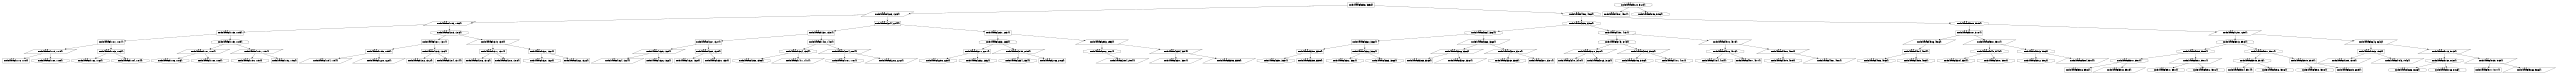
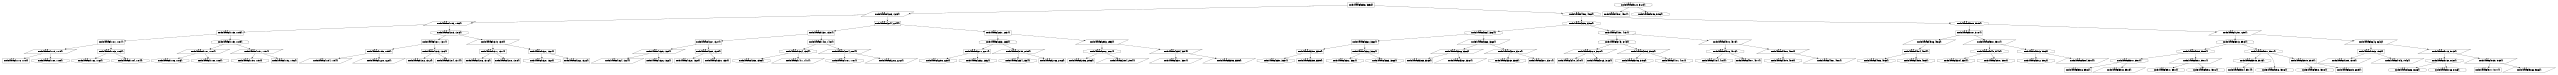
node "Node{data=[2856, 2856]}": added
edge "Node{data=[5915, 5915]}" -> "Node{data=[5916, 5916]}": now "Node{data=[5917, 5917]}" -> "Node{data=[5916, 5916]}"
